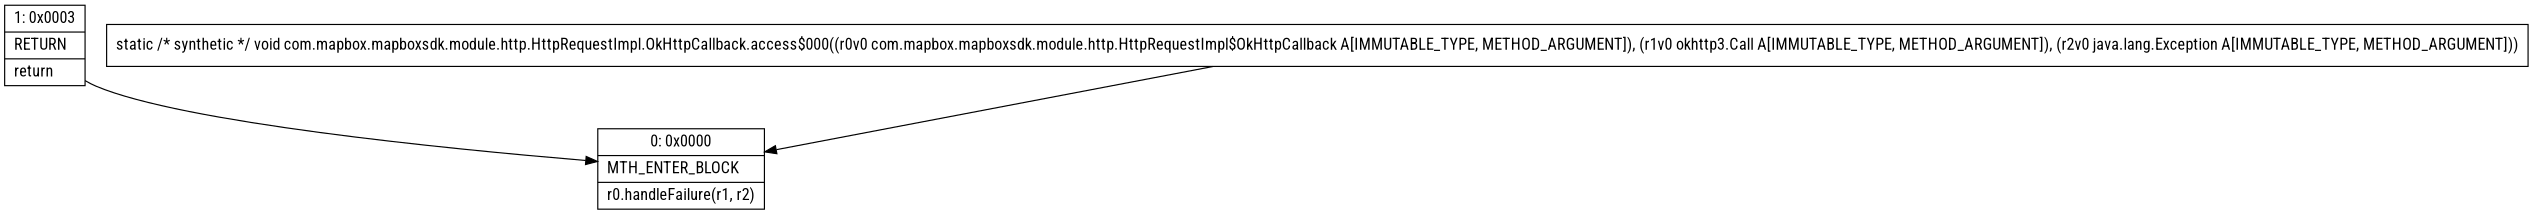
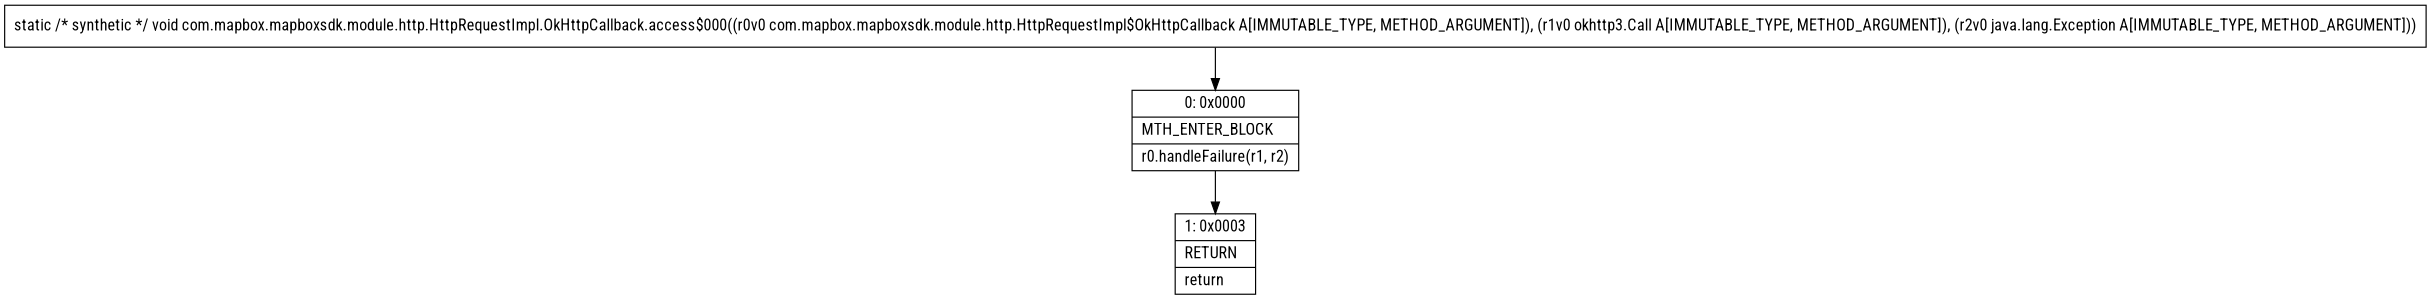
edge "1: 0x0003" -> "0: 0x0000": reversed
